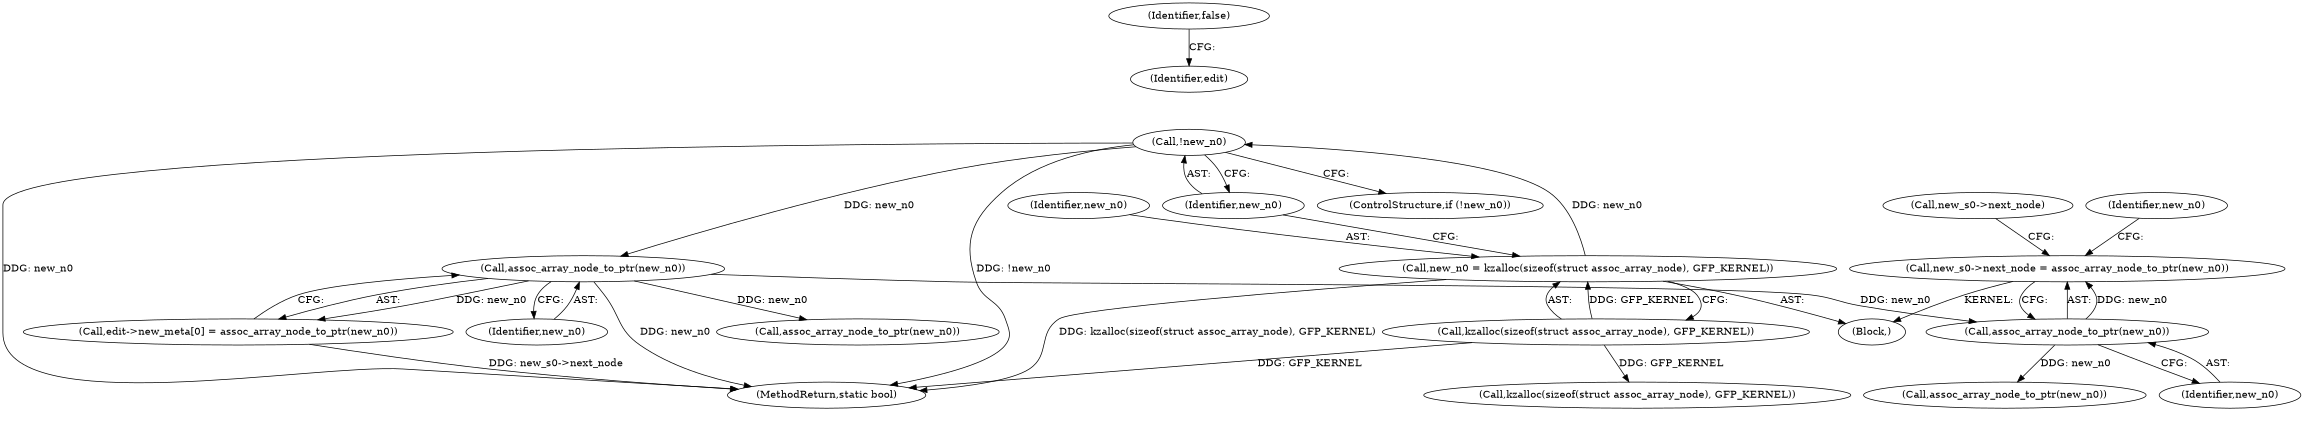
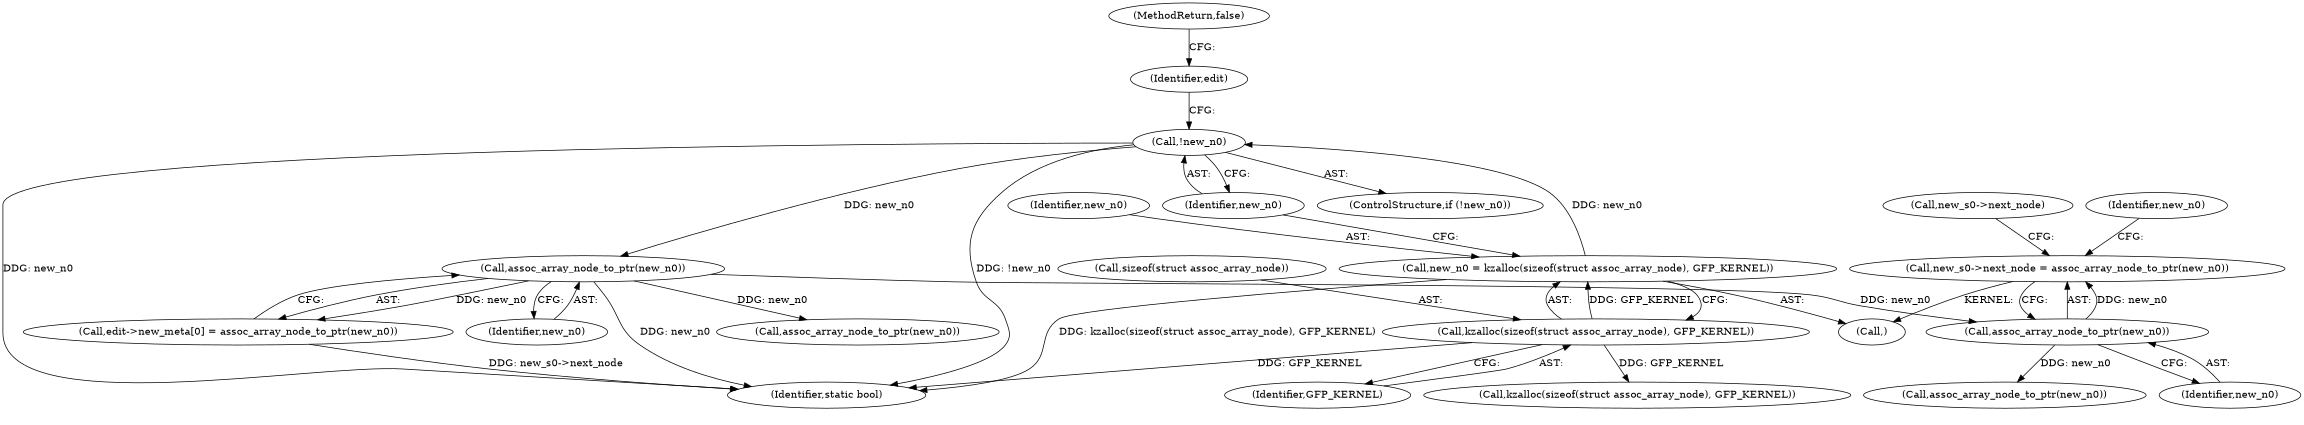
node "(Identifier,false)": label "(Identifier,false)" -> "(MethodReturn,false)"
edge "(Identifier,edit)" -> "(Call,!new_n0)": added, label "CFG:"
edge "(Call,!new_n0)" -> "(ControlStructure,if (!new_n0))": label "CFG: " -> "AST: "
node "(Call,sizeof(struct assoc_array_node))": added
node "(Block,)": label "(Block,)" -> "(Call,)"
node "(MethodReturn,static bool)": label "(MethodReturn,static bool)" -> "(Identifier,static bool)"
node "(Identifier,GFP_KERNEL)": added
